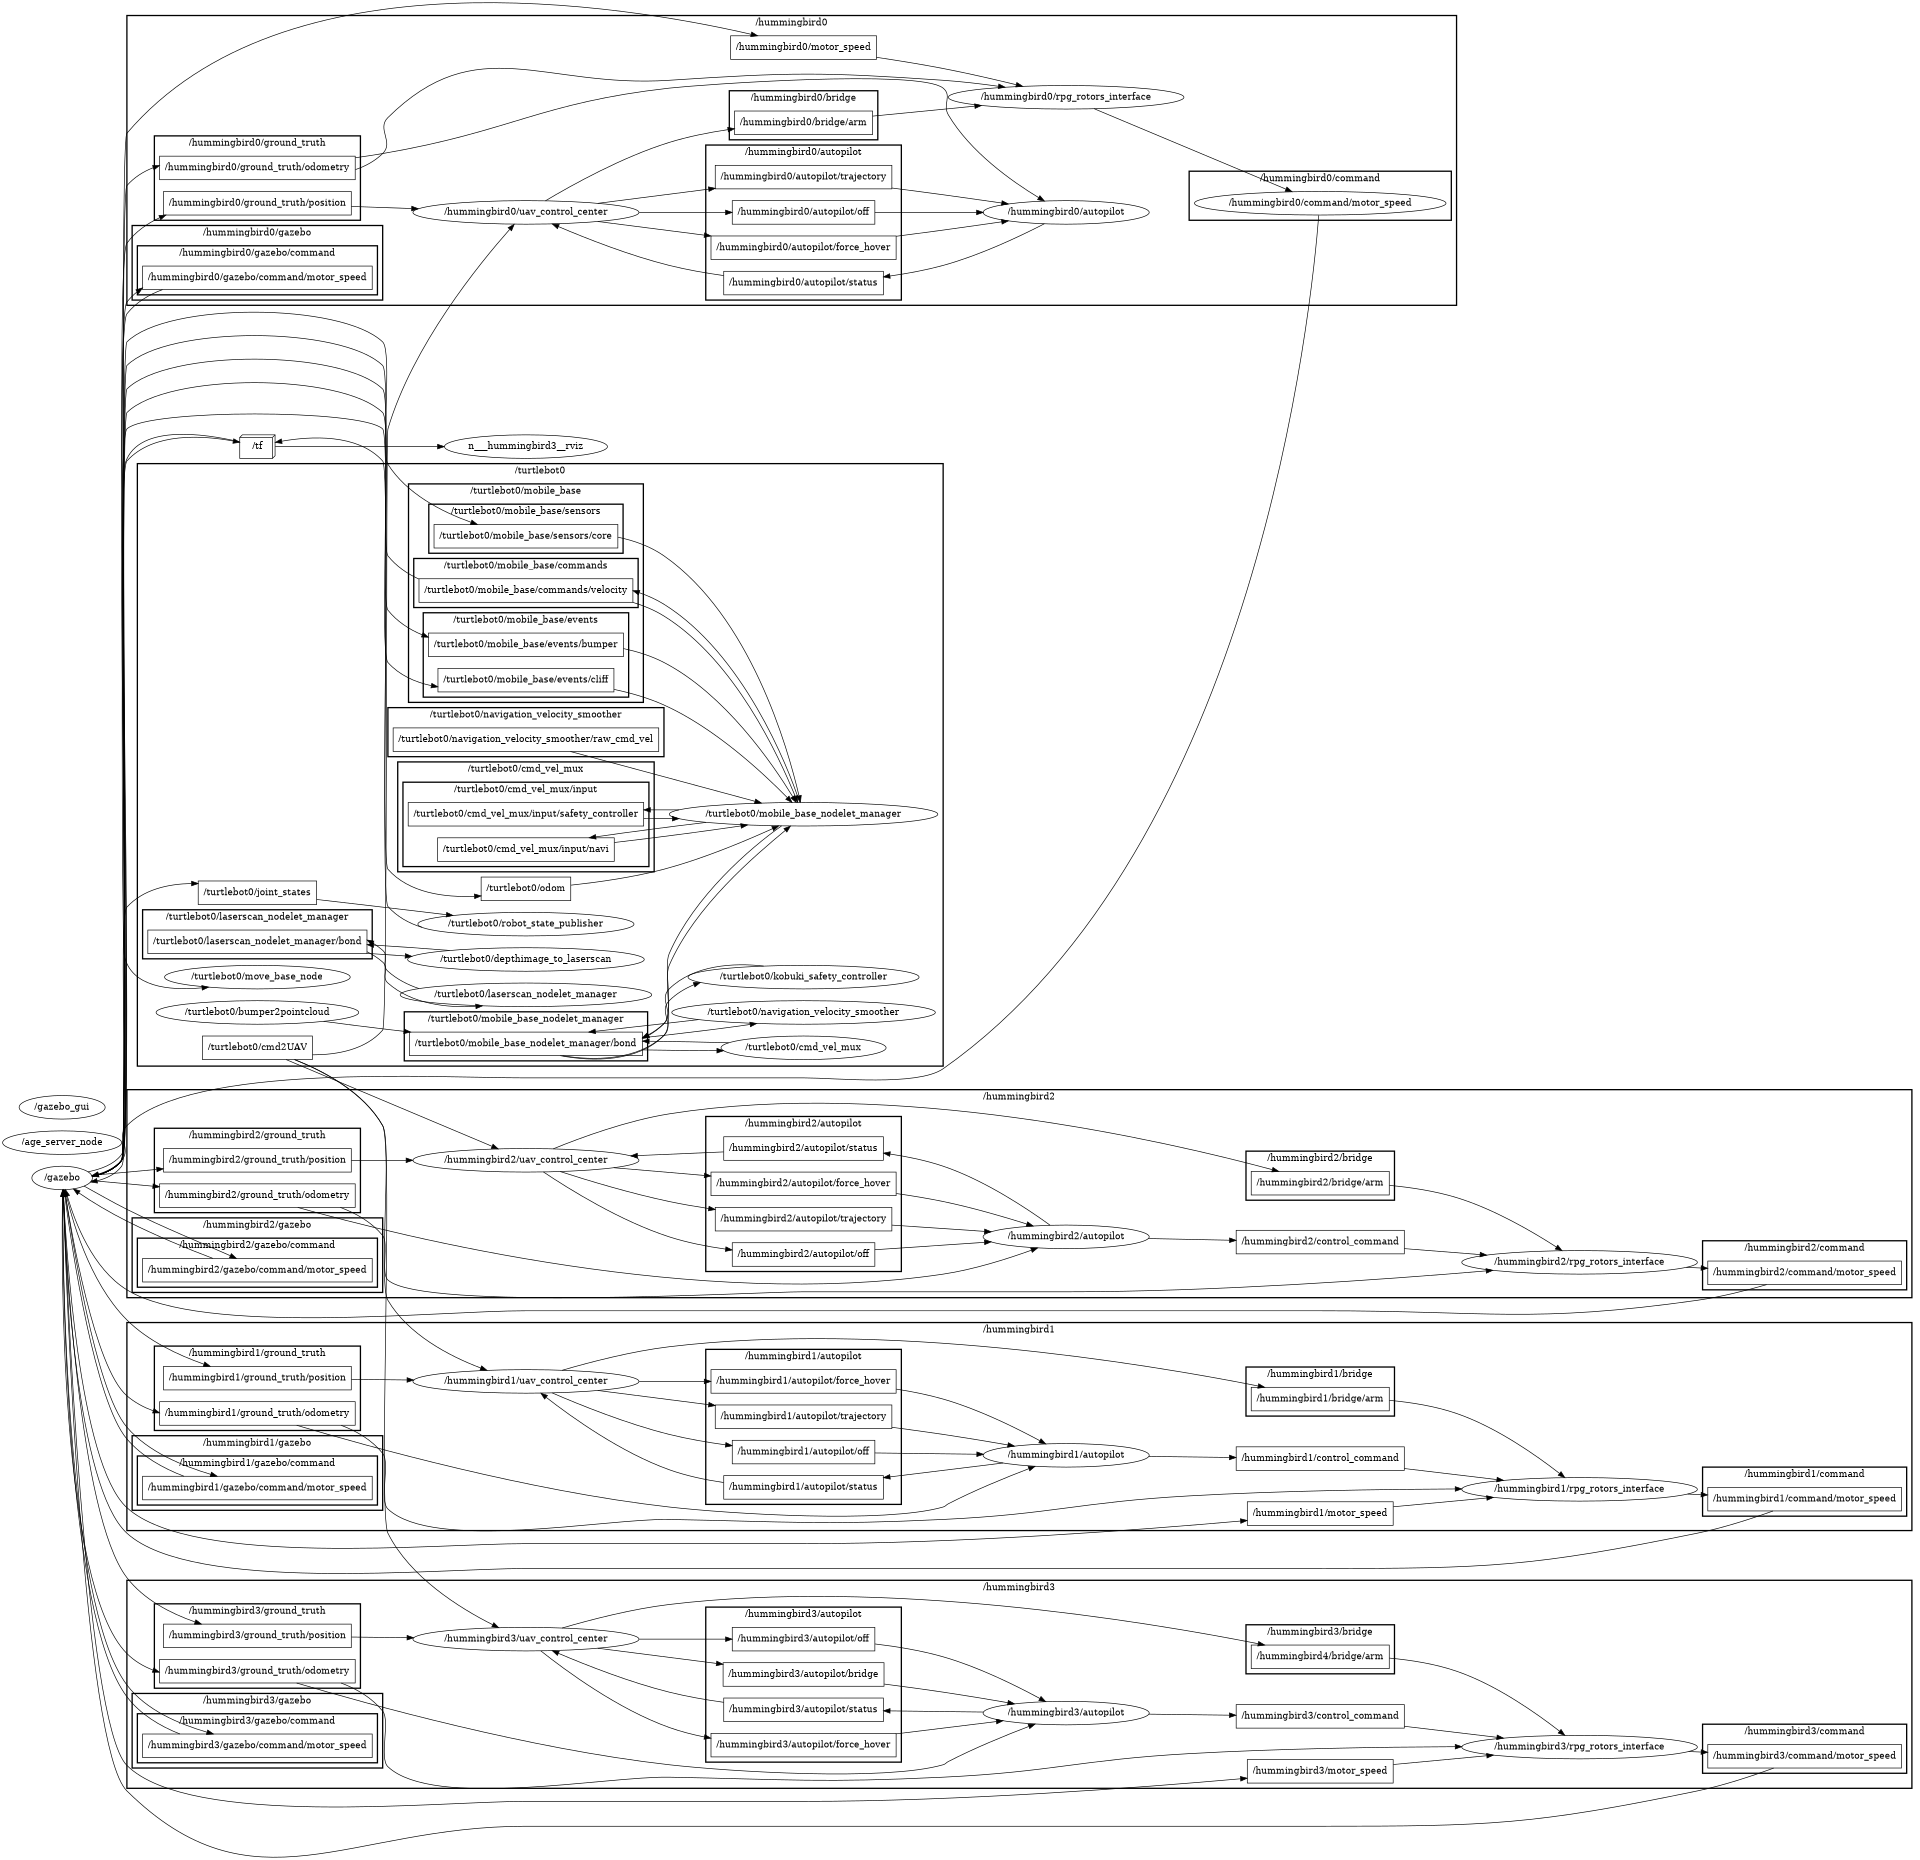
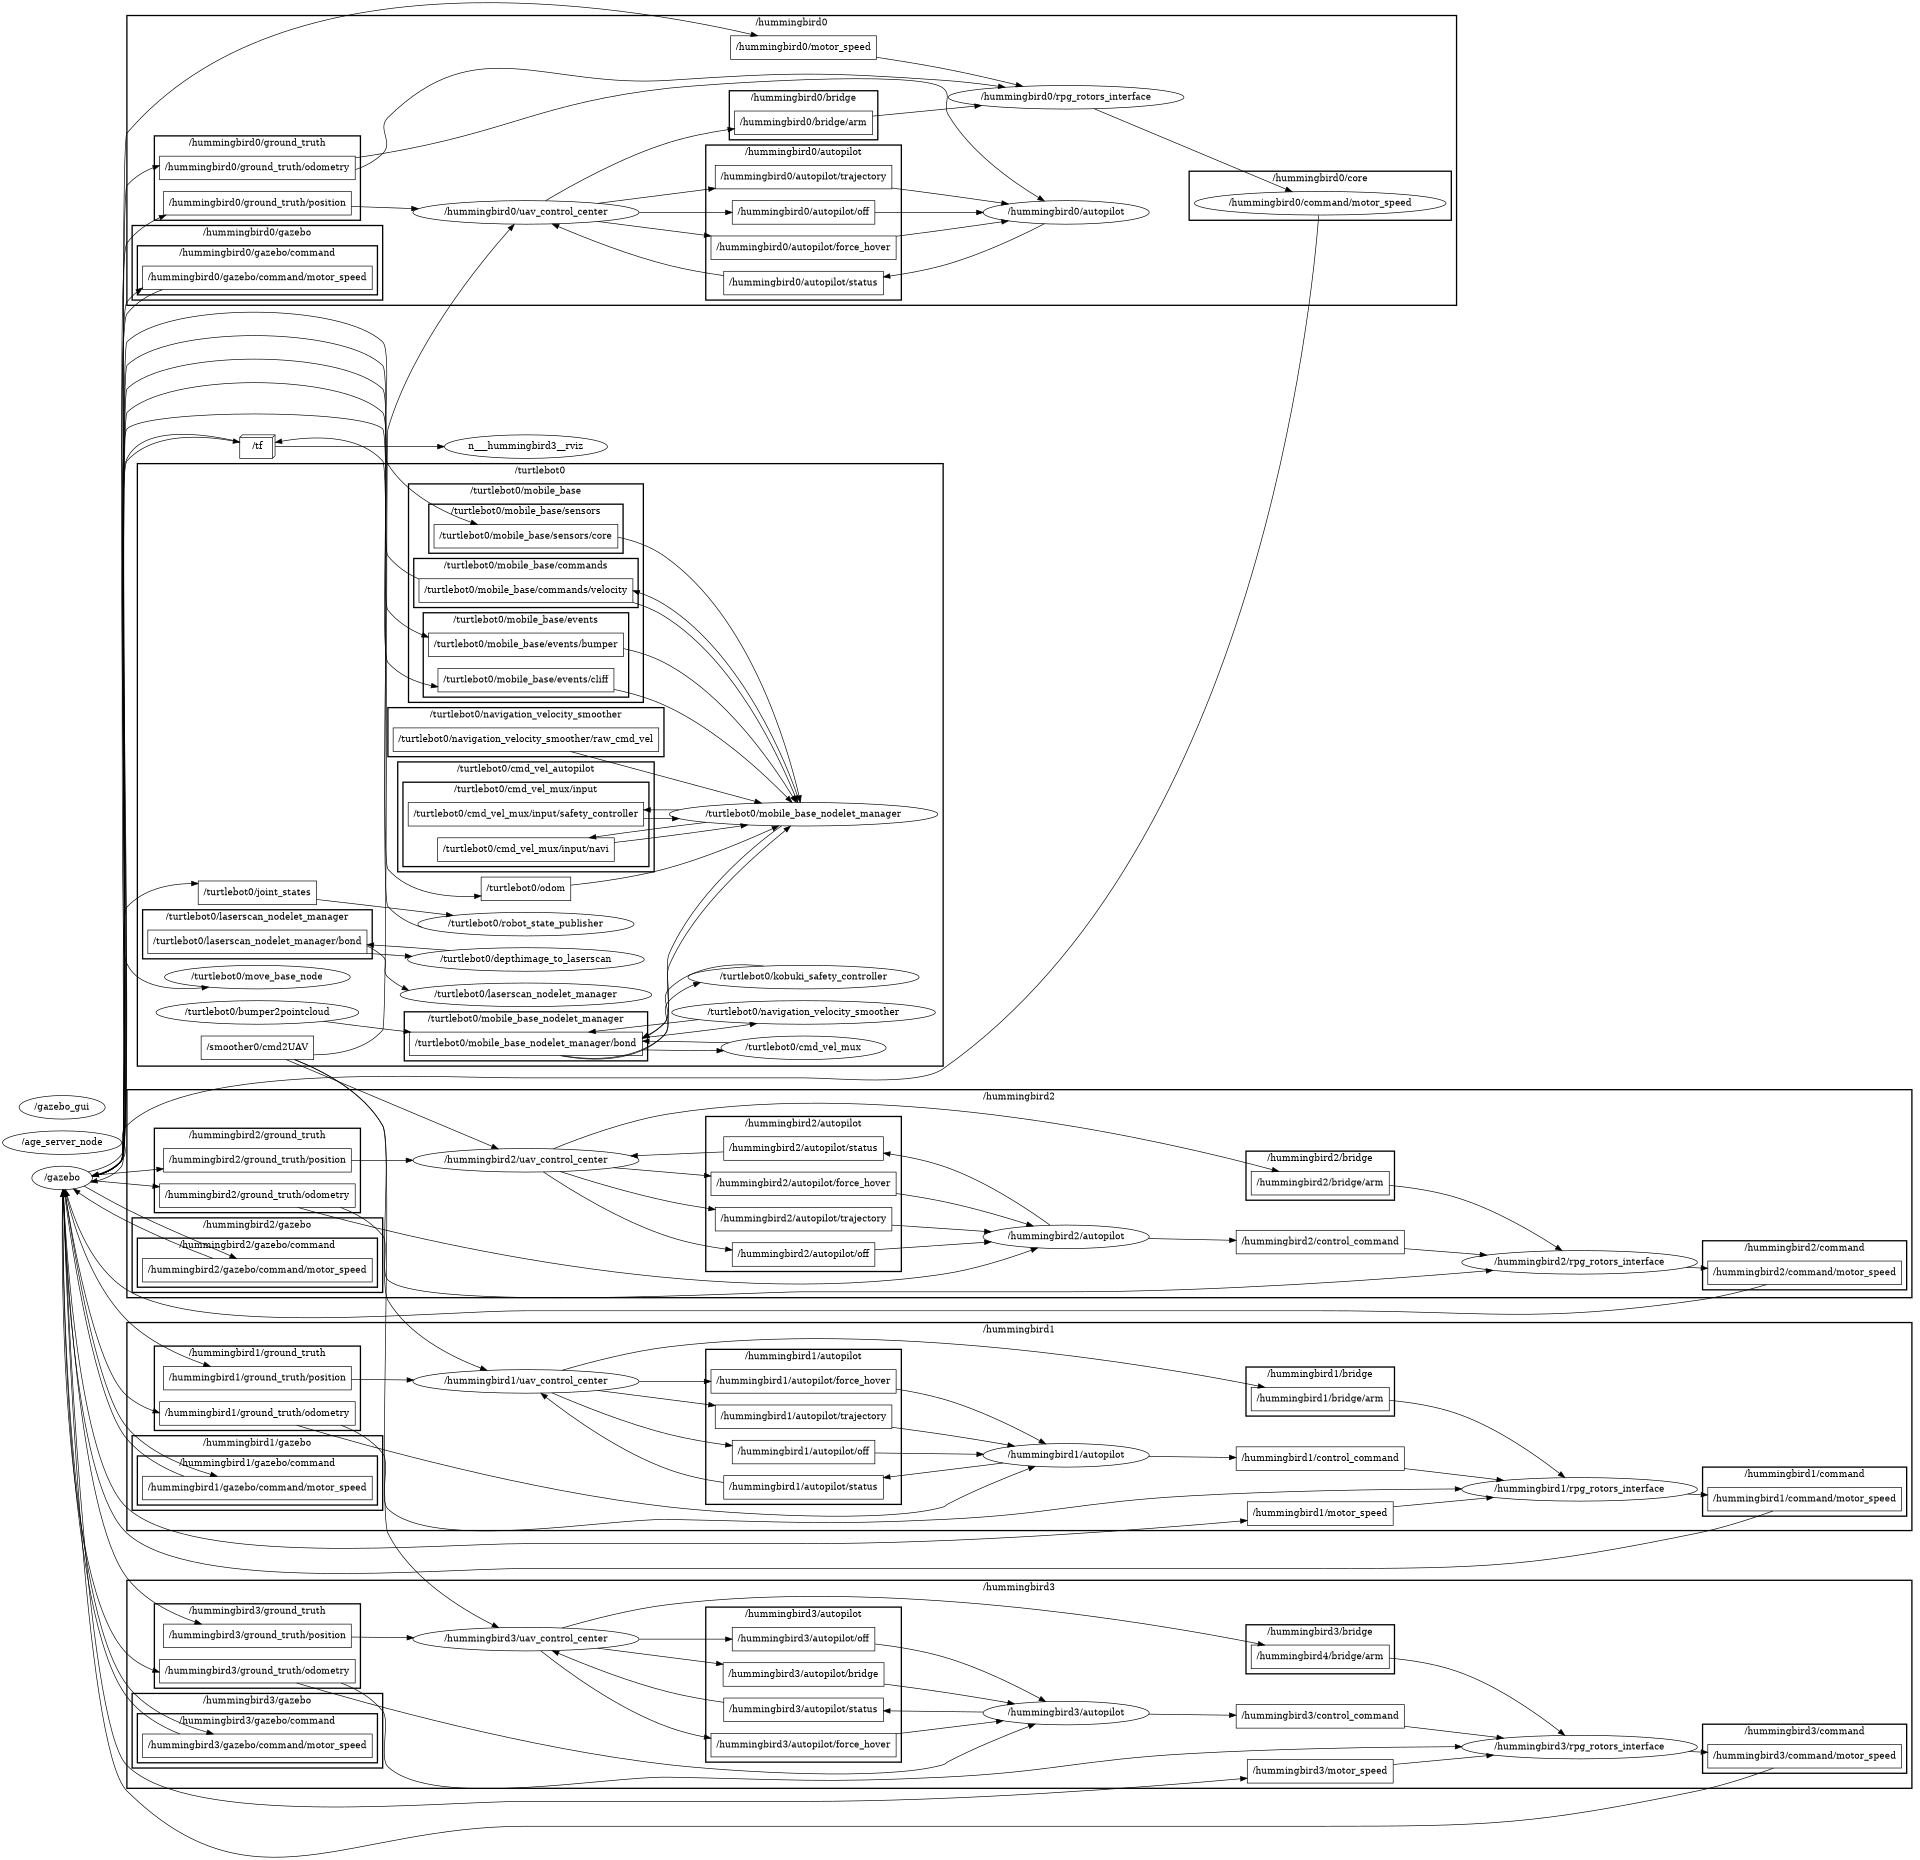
cluster "/hummingbird0/command": label "/hummingbird0/command" -> "/hummingbird0/core"
cluster "/turtlebot0/cmd_vel_mux": label "/turtlebot0/cmd_vel_mux" -> "/turtlebot0/cmd_vel_autopilot"
edge "/turtlebot0/laserscan_nodelet_manager" -> "/turtlebot0/laserscan_nodelet_manager/bond": removed
node "/turtlebot0/cmd2UAV": label "/turtlebot0/cmd2UAV" -> "/smoother0/cmd2UAV"
